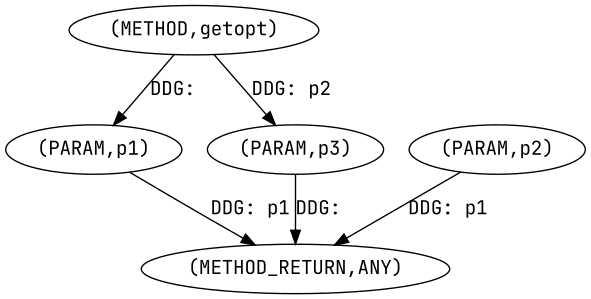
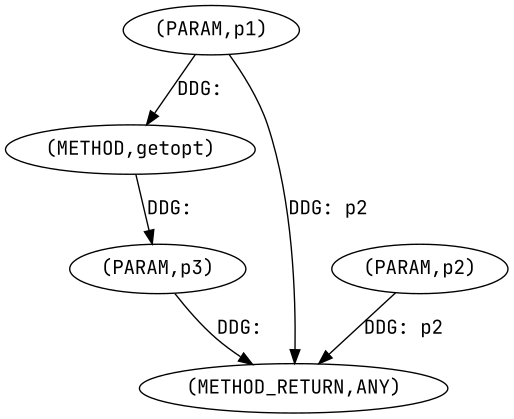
edge "(METHOD,getopt)" -> "(PARAM,p1)": reversed
edge "(METHOD,getopt)" -> "(PARAM,p3)": label "DDG: p2" -> "DDG: "
edge "(PARAM,p1)" -> "(METHOD_RETURN,ANY)": label "DDG: p1" -> "DDG: p2"
edge "(PARAM,p2)" -> "(METHOD_RETURN,ANY)": label "DDG: p1" -> "DDG: p2"
